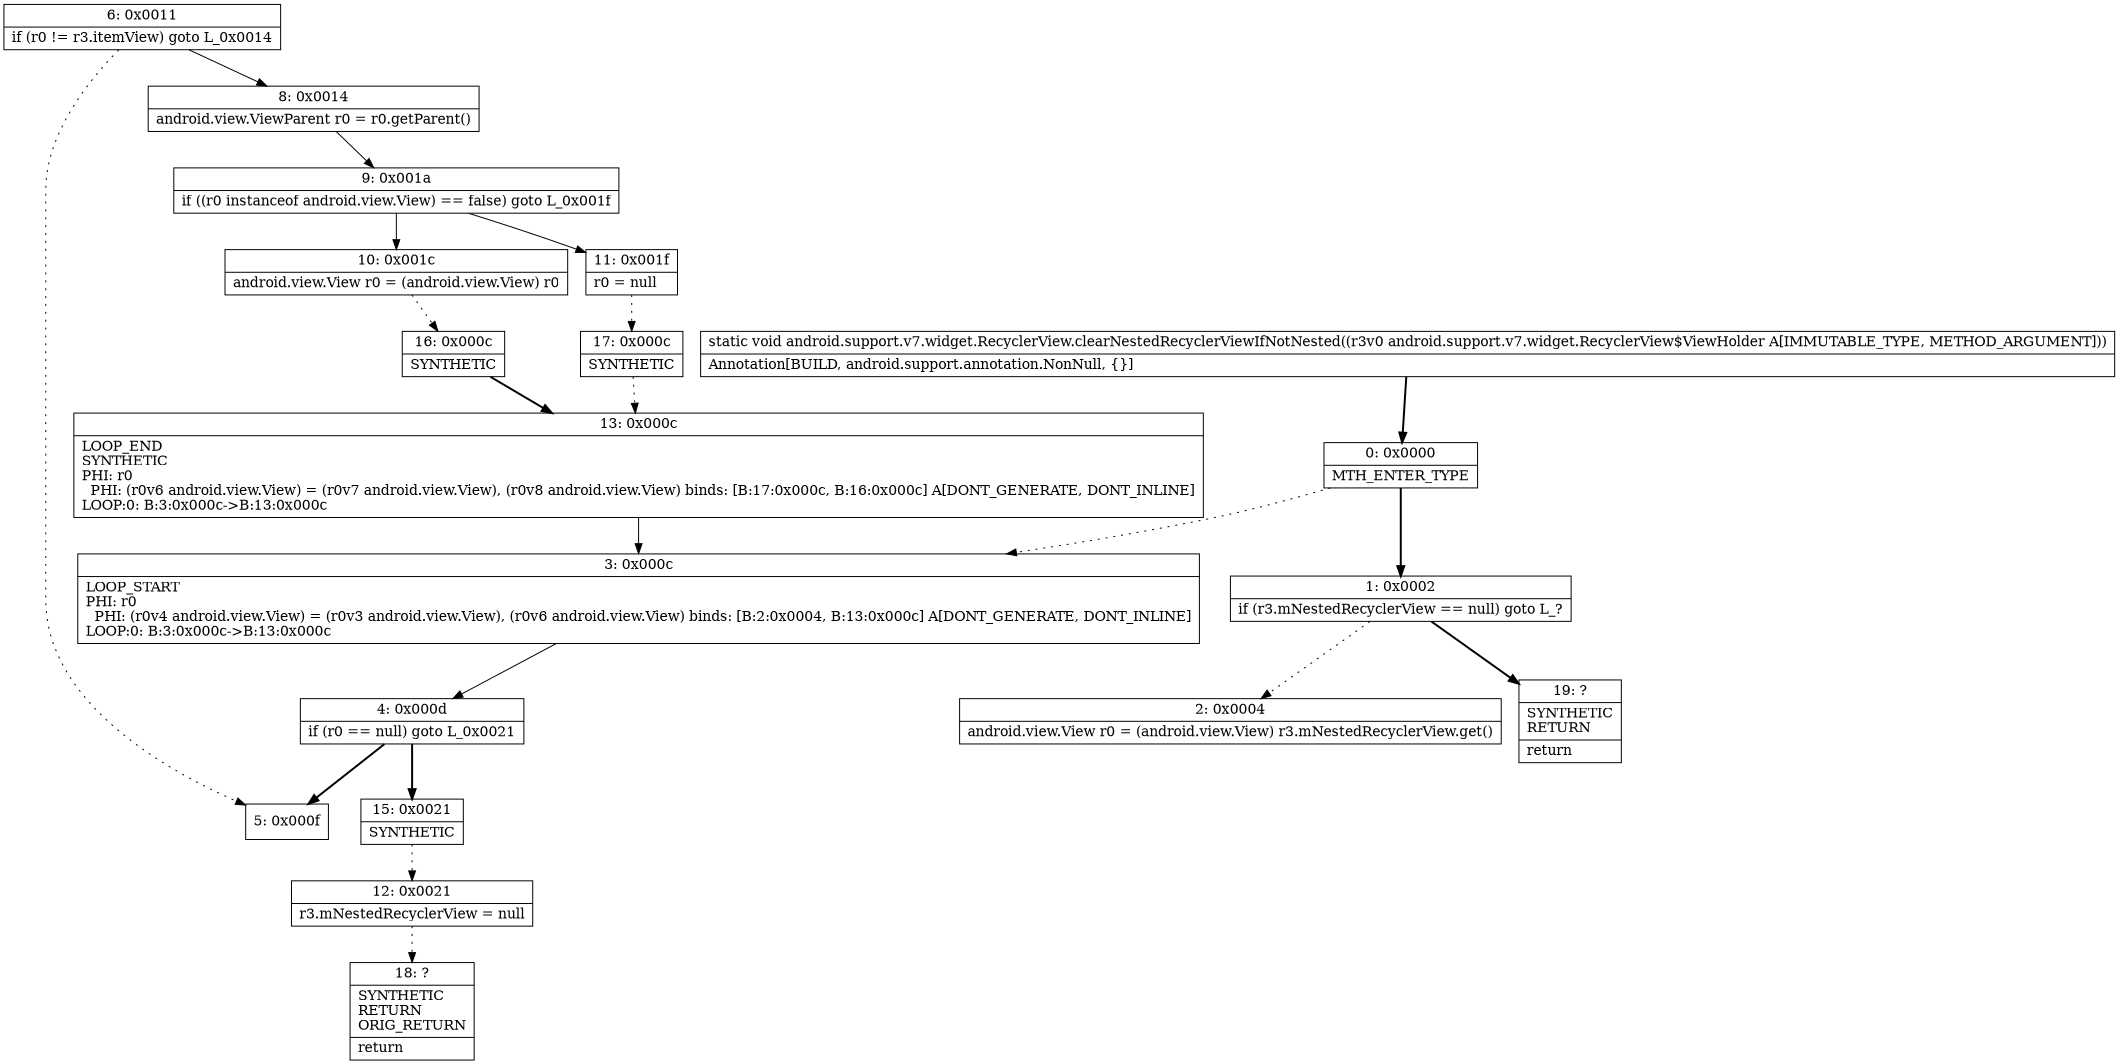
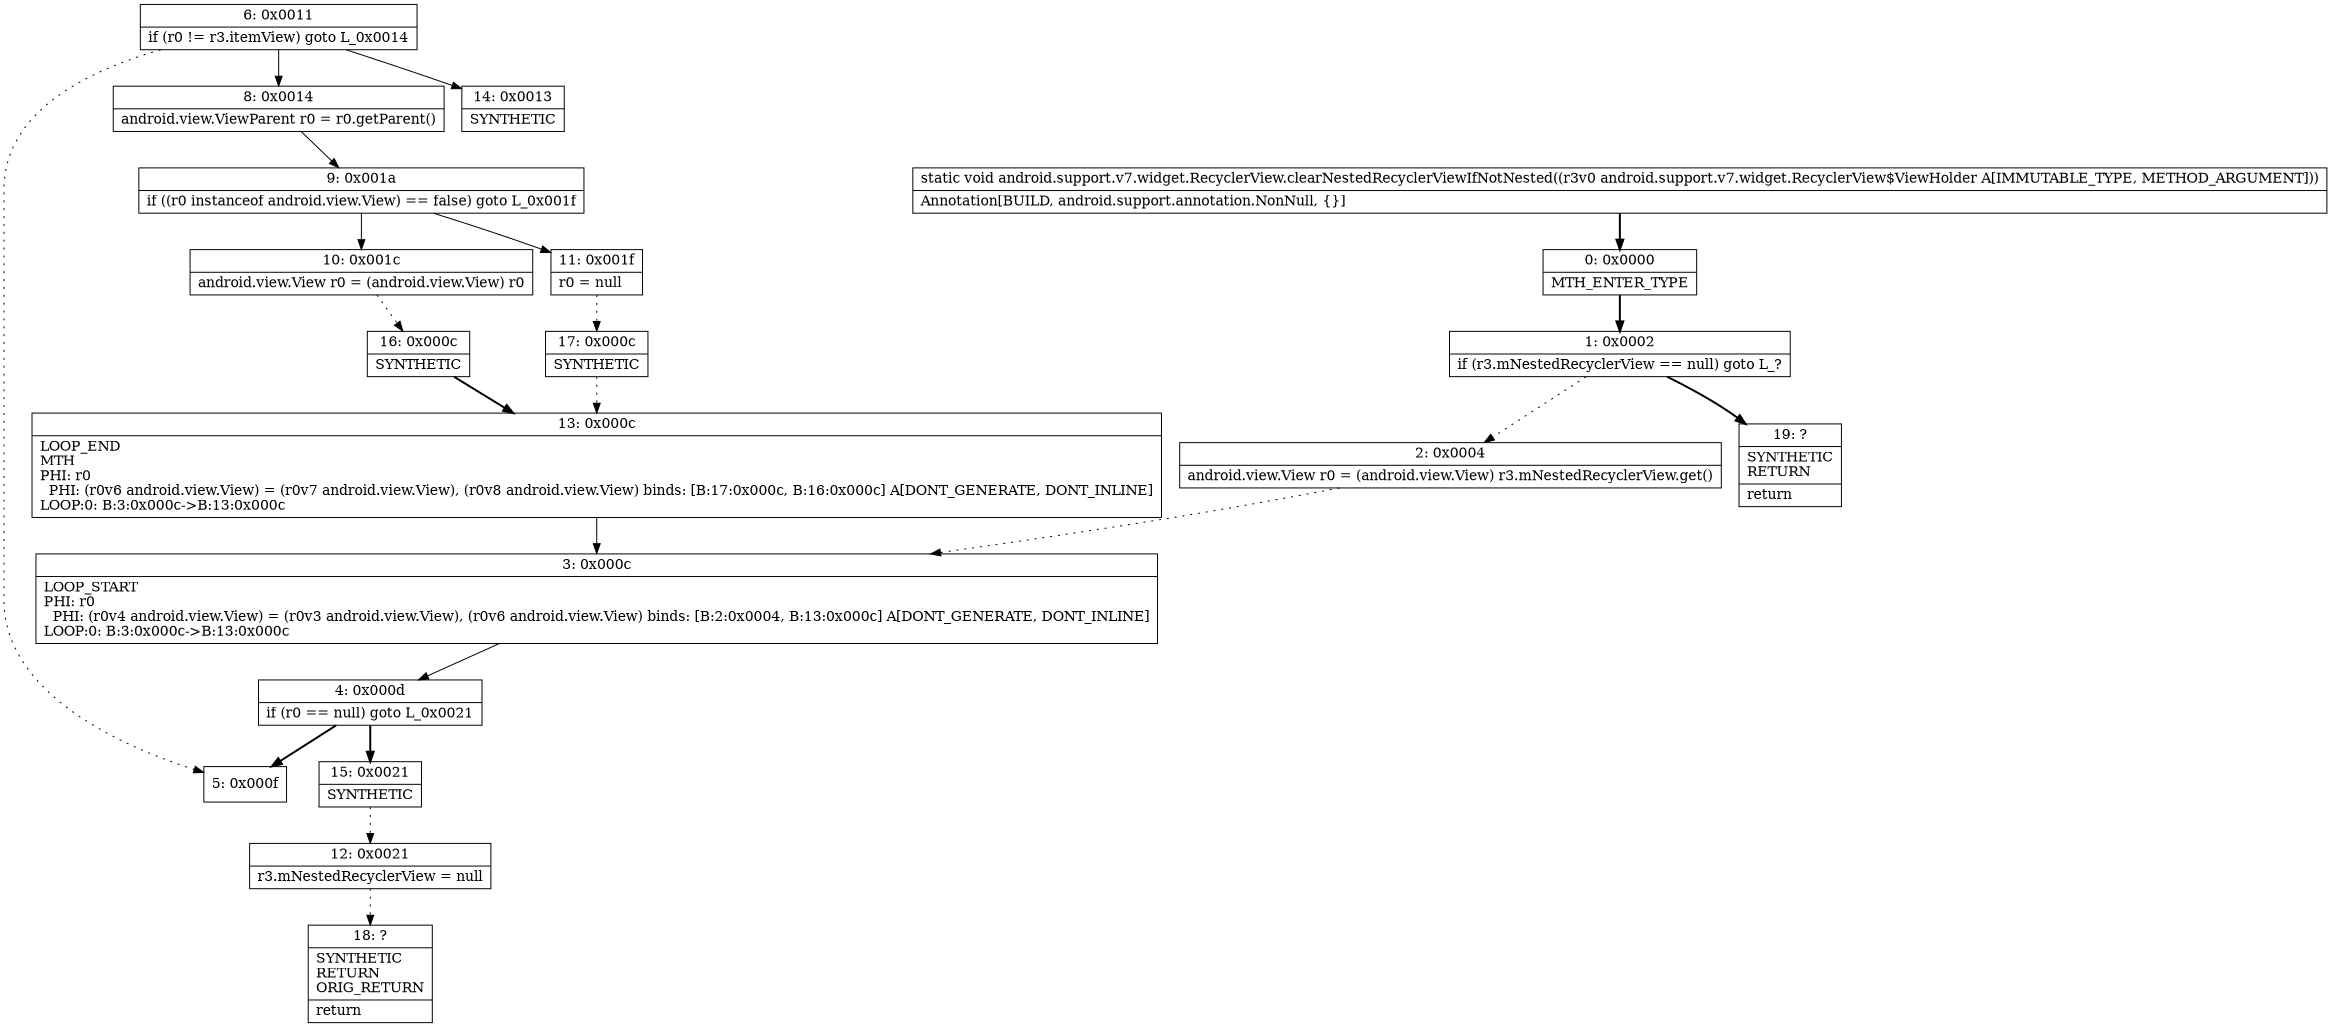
node "14: 0x0013": added
node "13: 0x000c": text "SYNTHETIC" -> "MTH"
edge "0: 0x0000" -> "3: 0x000c": now "2: 0x0004" -> "3: 0x000c"
